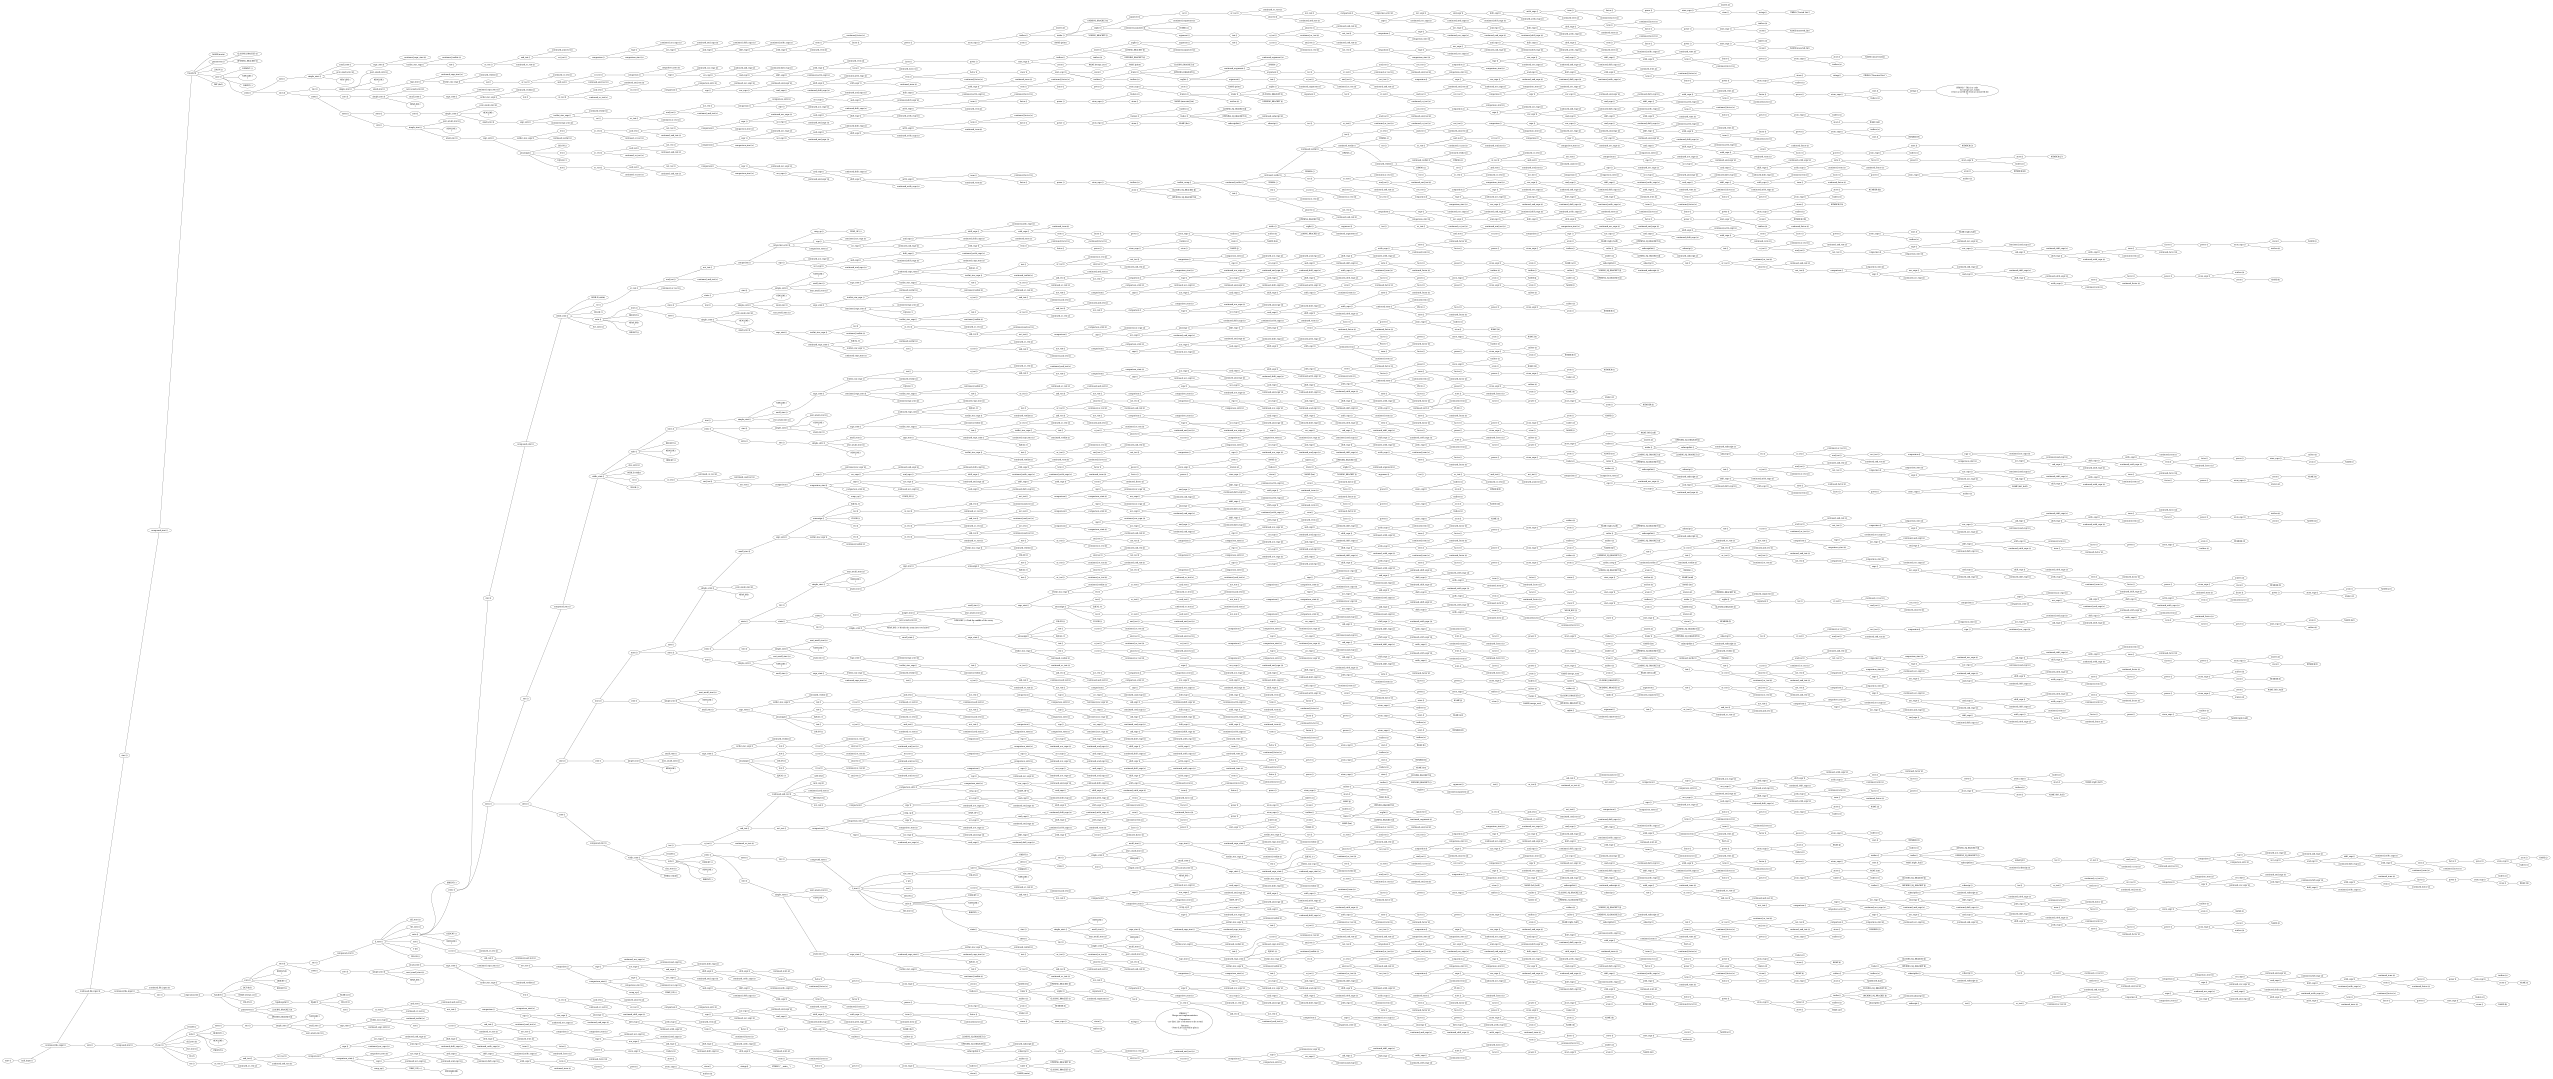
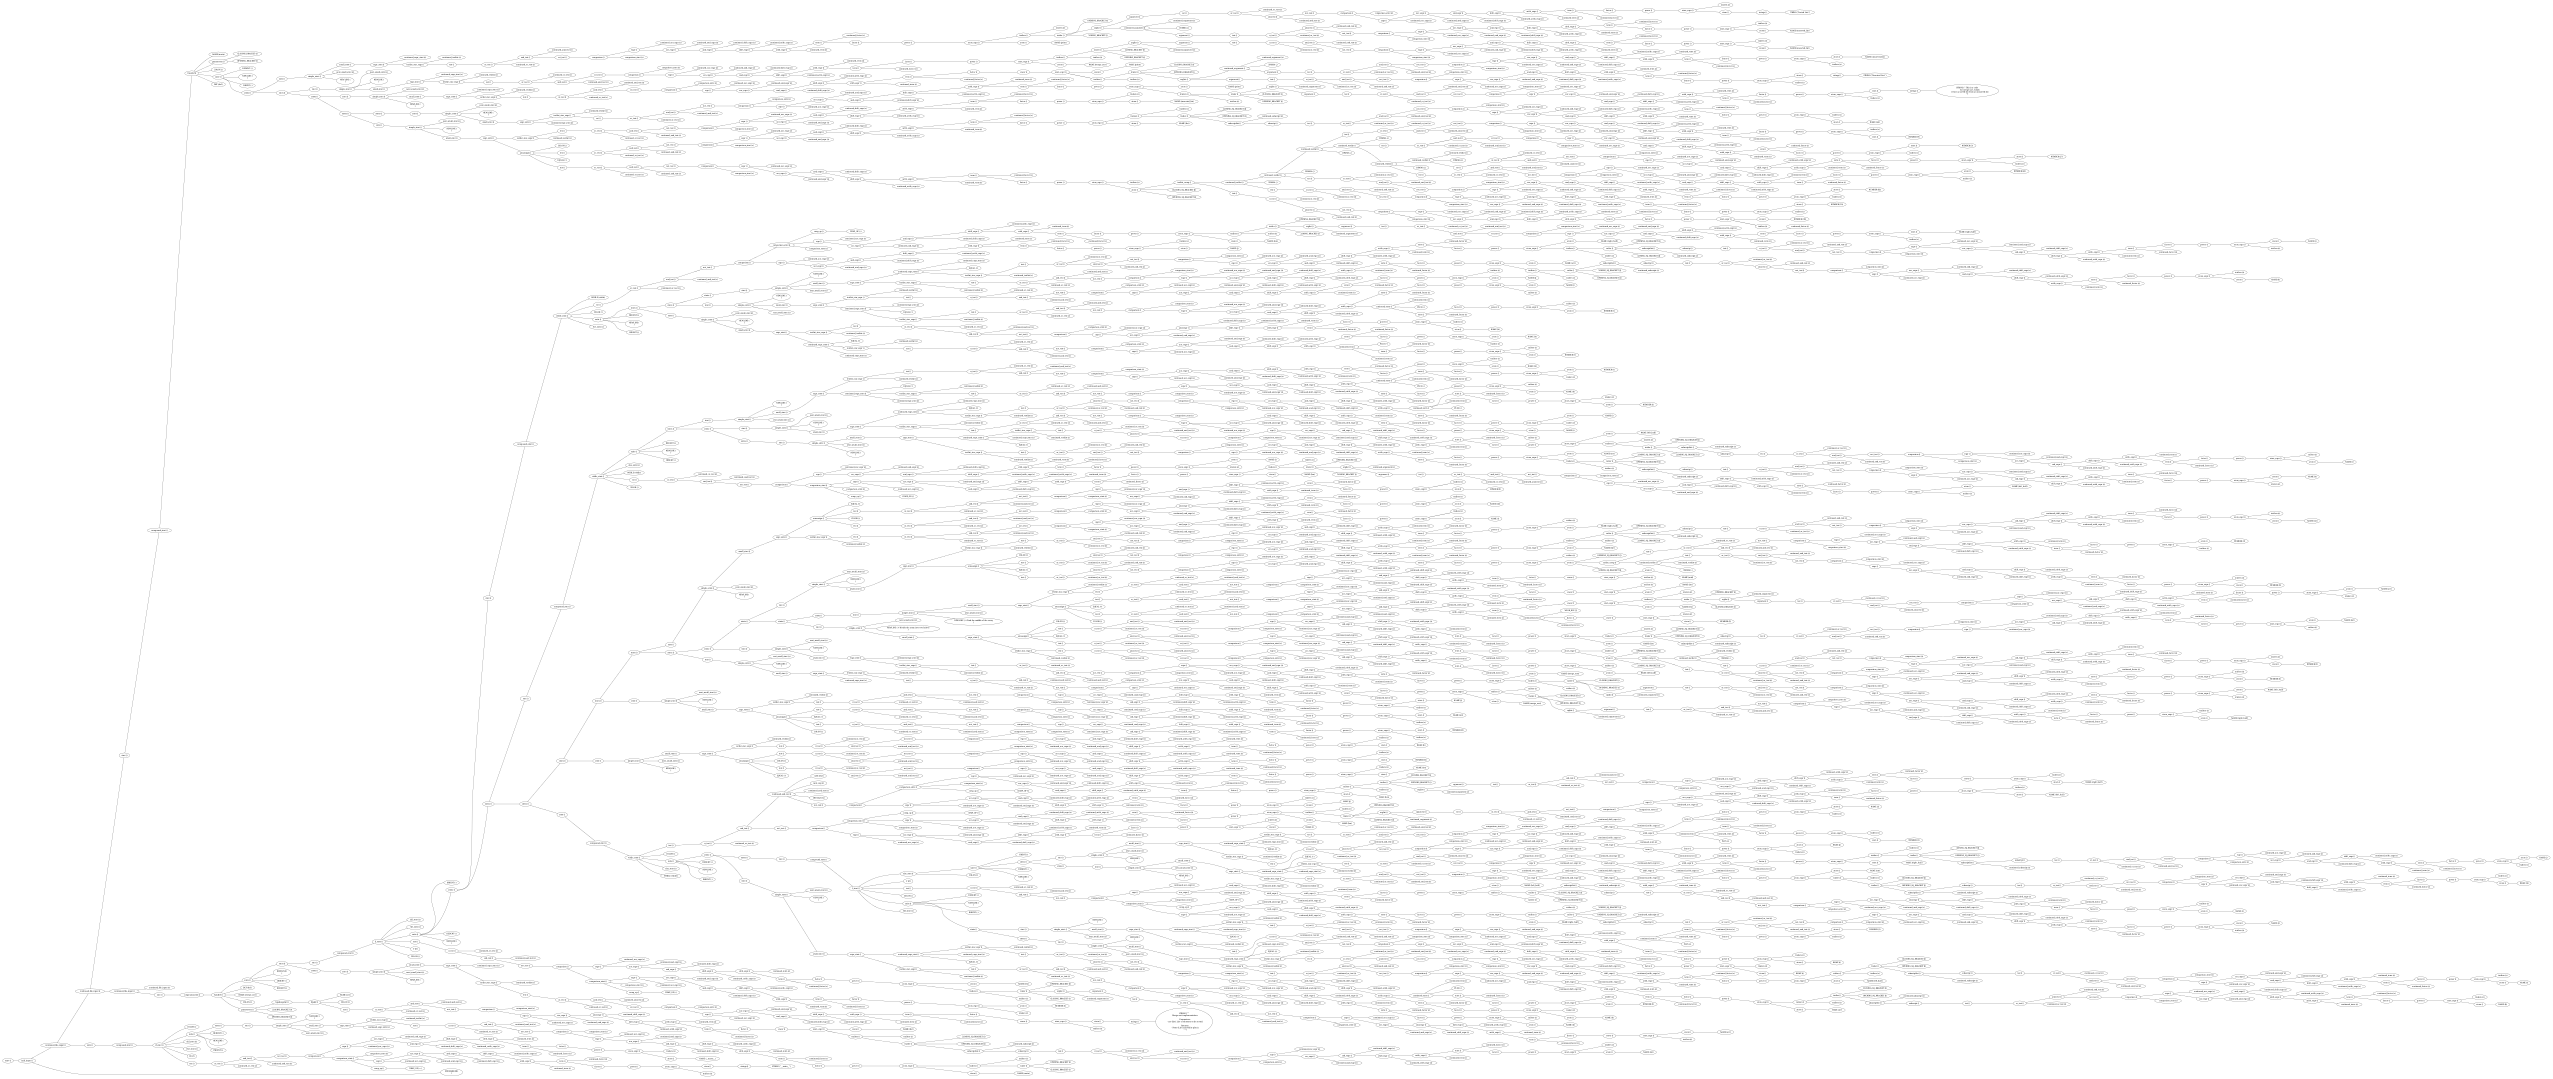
node "NAME (__name__)": added
edge "COMP_OP (==)" -- "ENDMARKER ( )": now "half_input ()" -- "ENDMARKER ( )"
